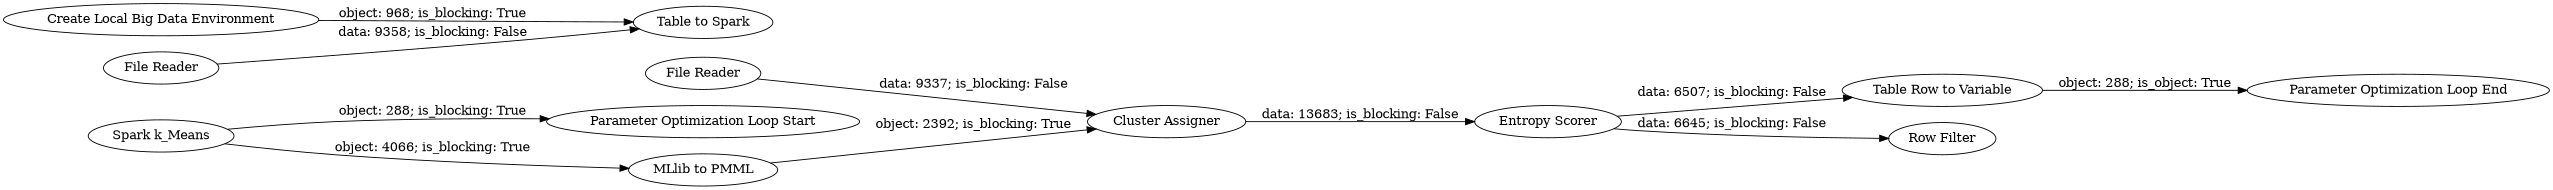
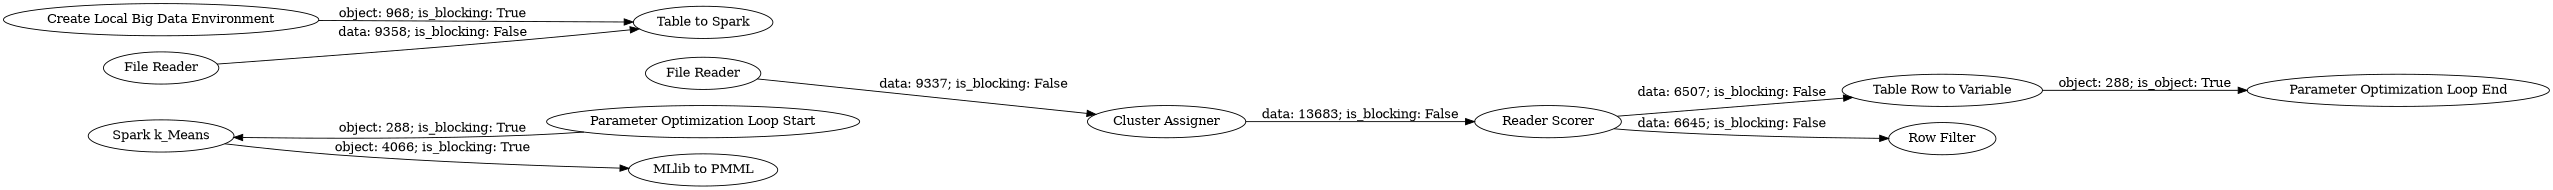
edge "Spark k_Means" -> "Parameter Optimization Loop Start": reversed
node "Entropy Scorer": label "Entropy Scorer" -> "Reader Scorer"
edge "MLlib to PMML" -> "Cluster Assigner": removed, label "object: 2392; is_blocking: True"
